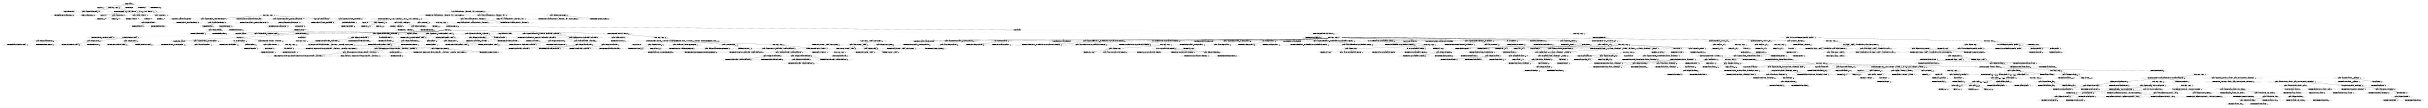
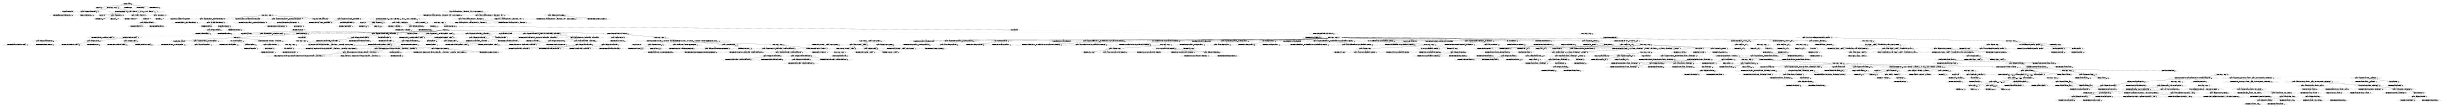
node "(LITERAL,true,setIncludeDelims(true))": added
